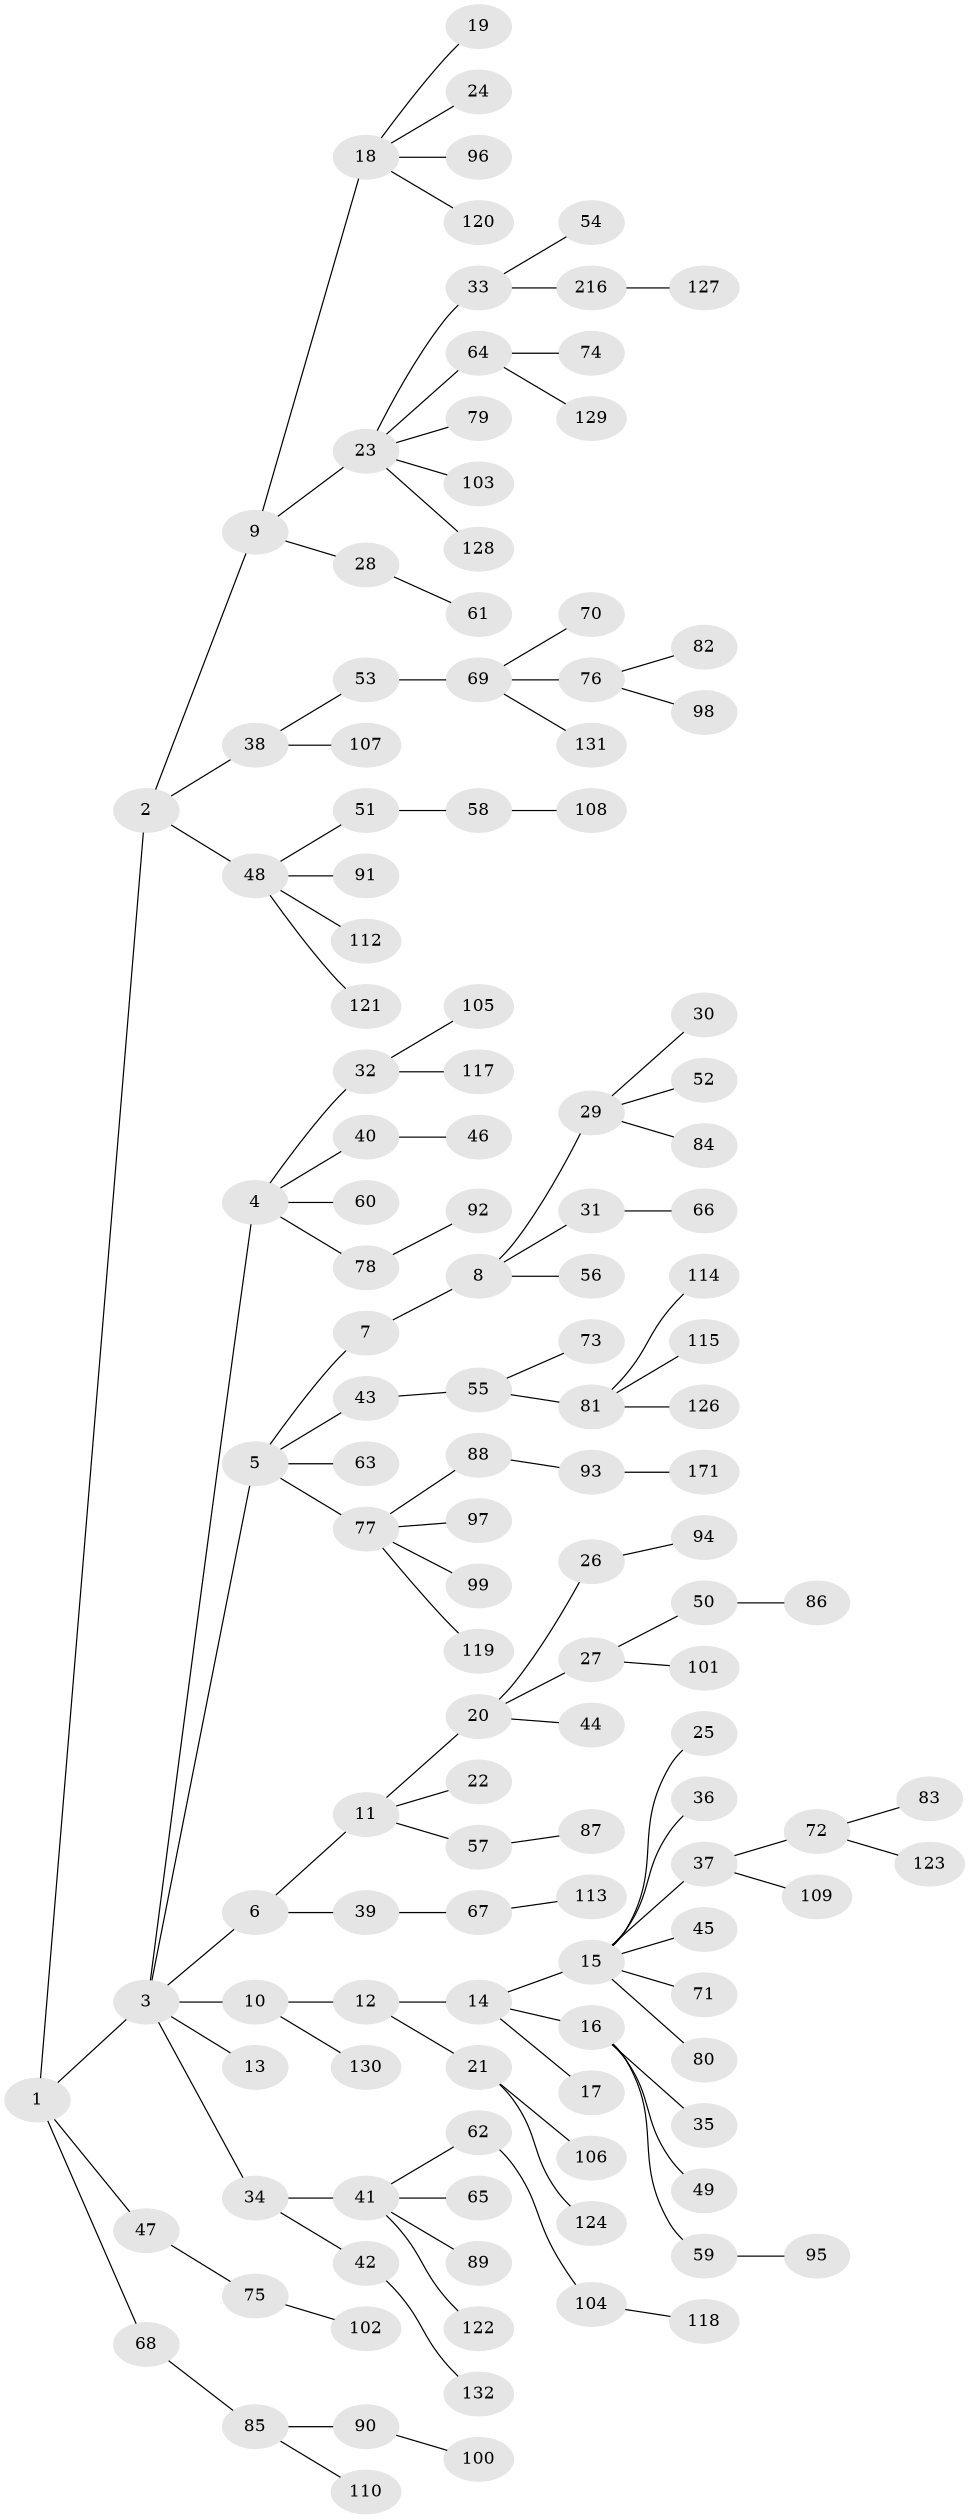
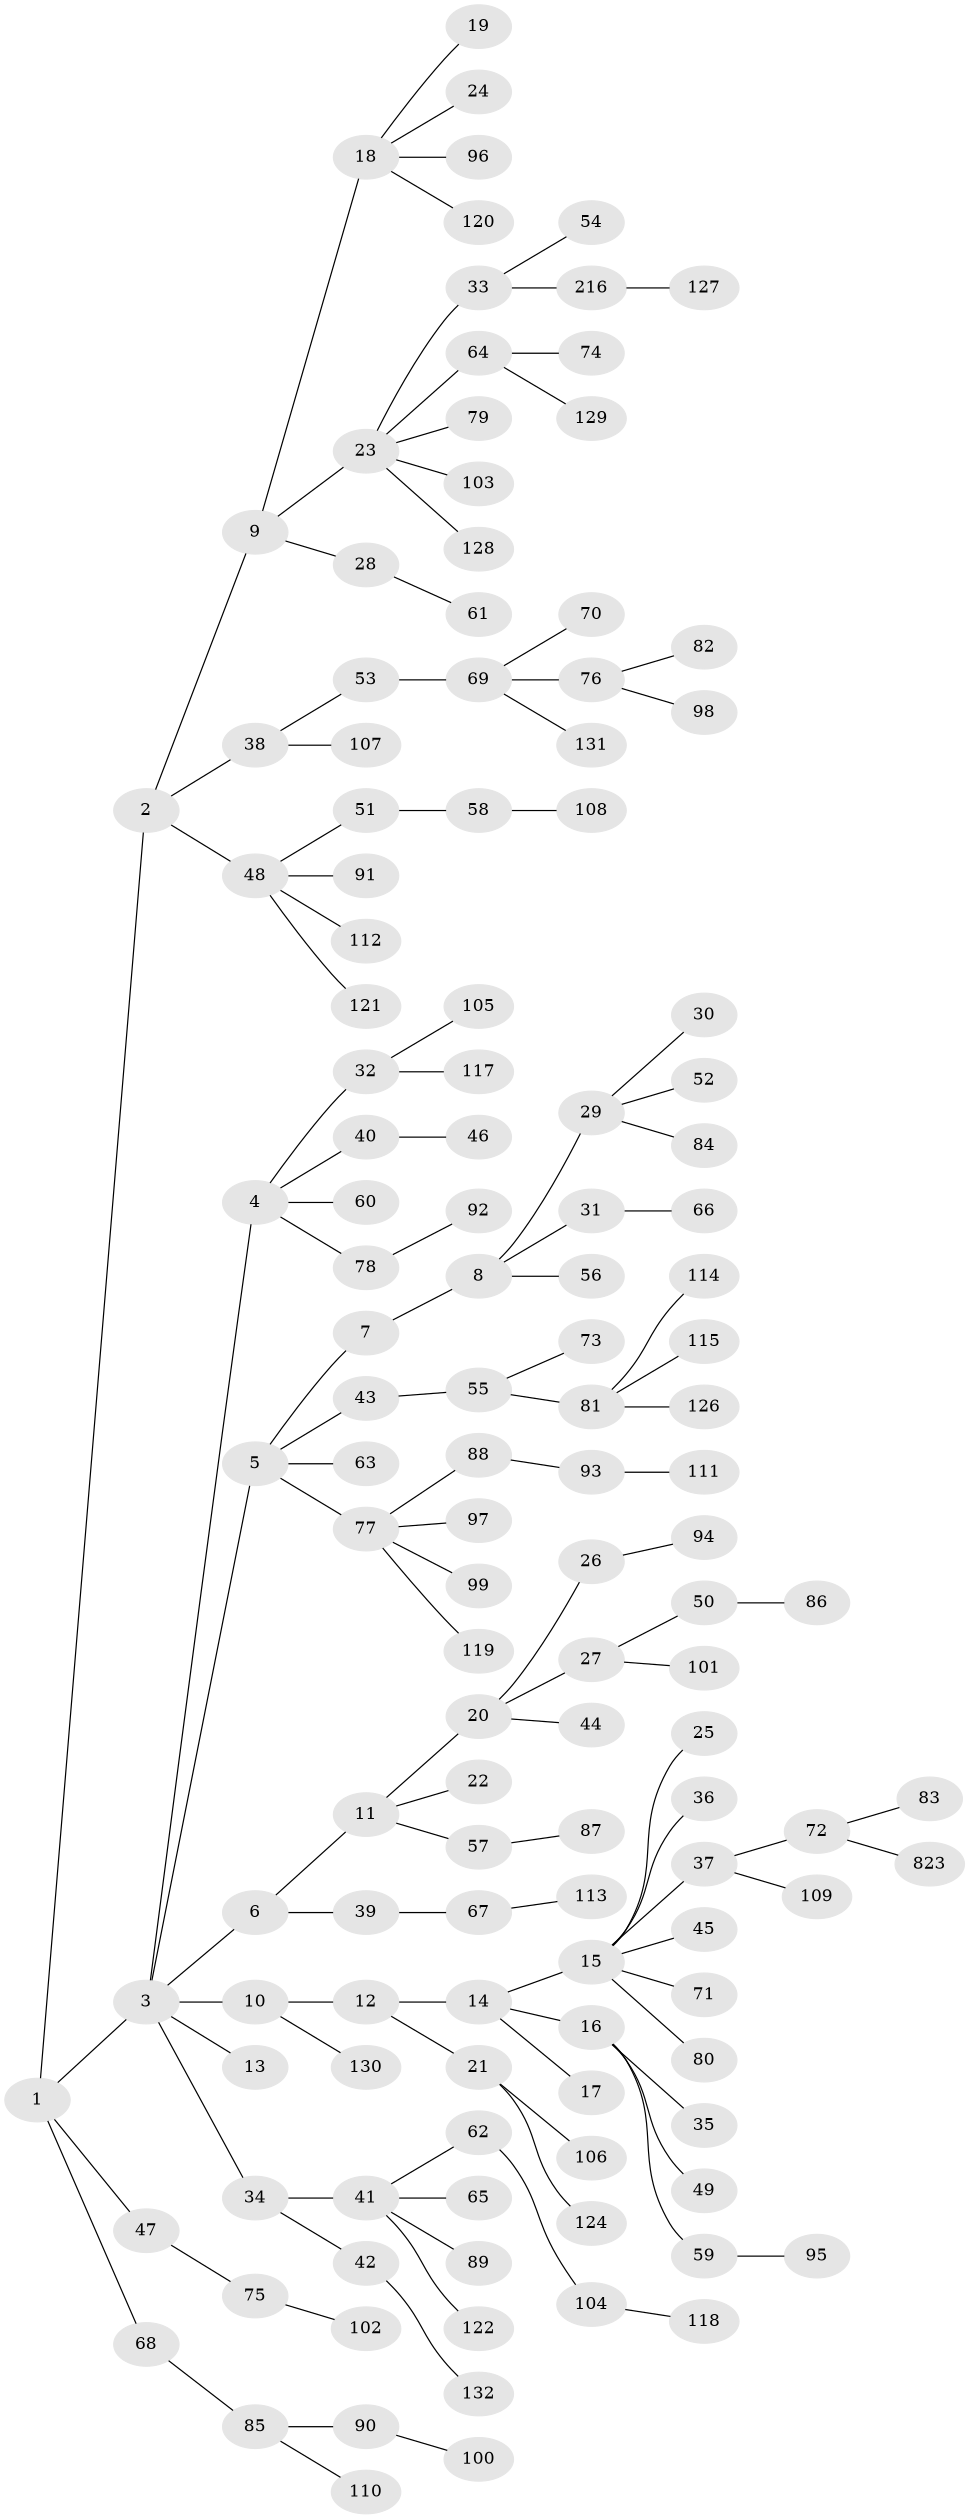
node "171": label "171" -> "111"
node "123": label "123" -> "823"
